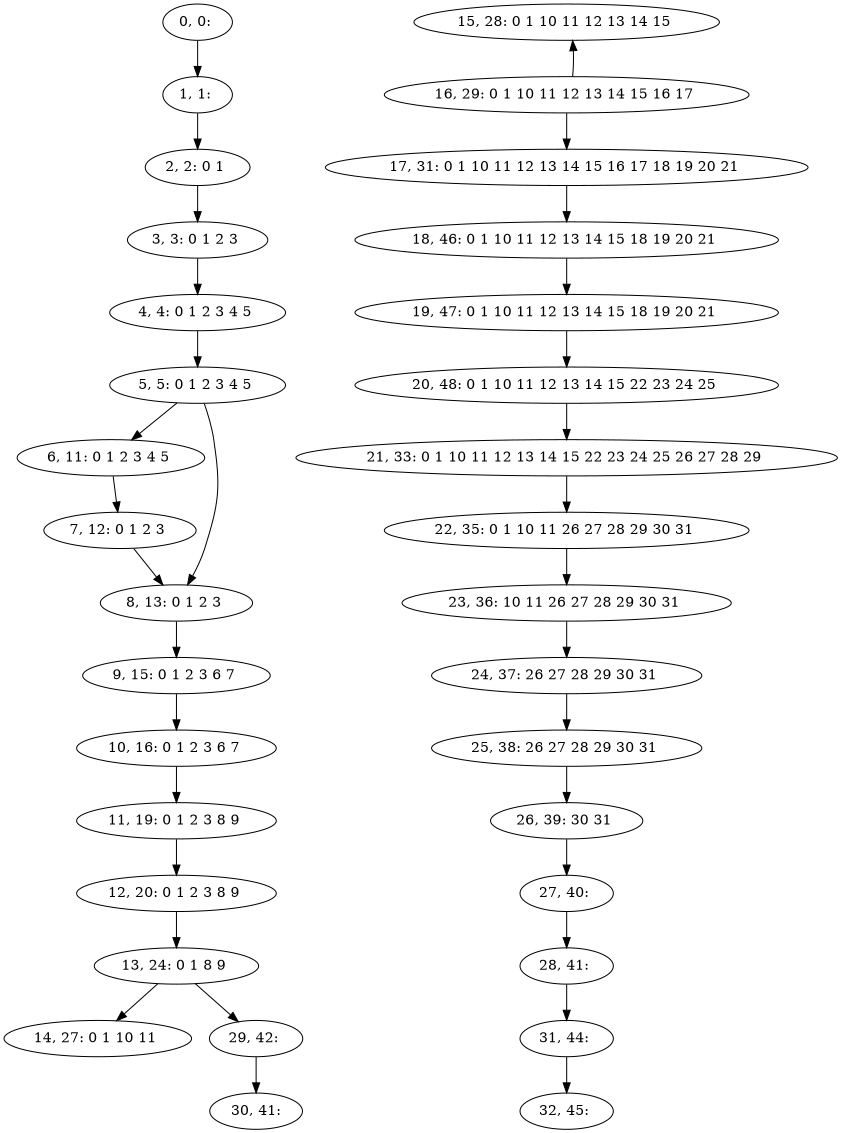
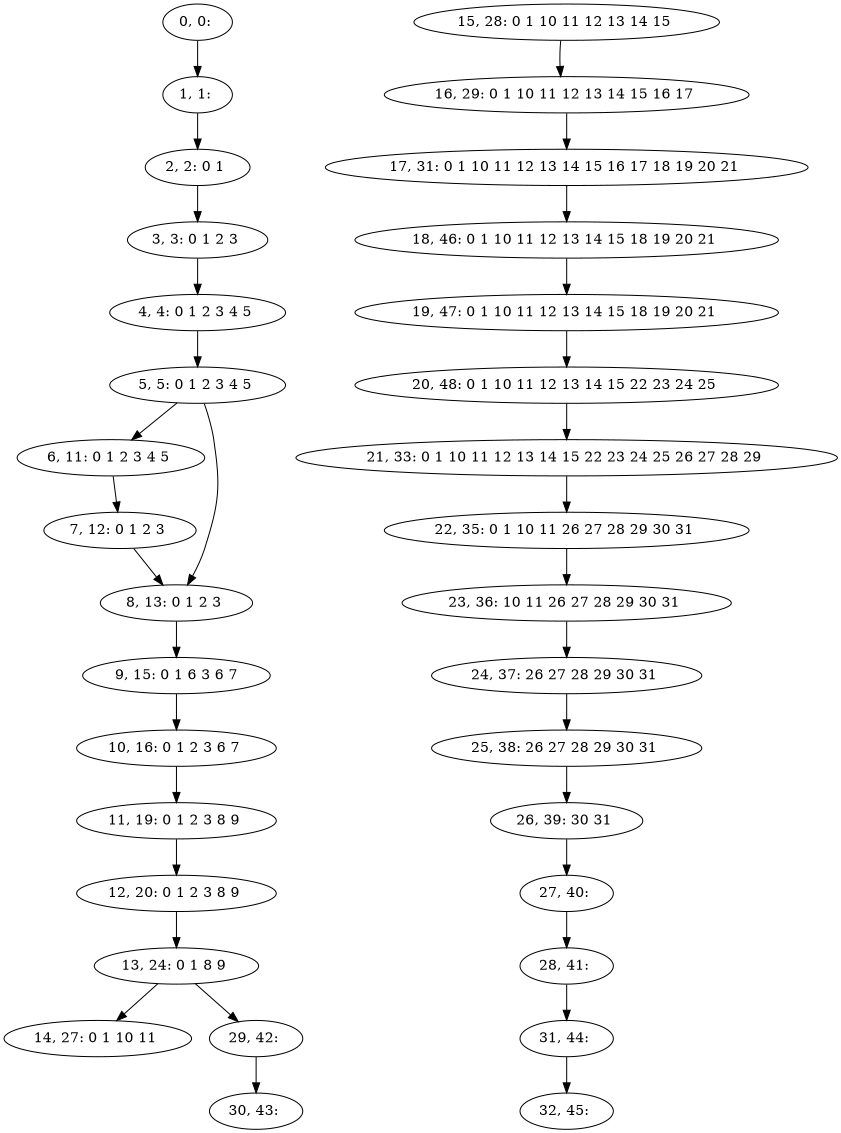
edge "16, 29: 0 1 10 11 12 13 14 15 16 17" -> "15, 28: 0 1 10 11 12 13 14 15": reversed
node "9, 15: 0 1 2 3 6 7": label "9, 15: 0 1 2 3 6 7" -> "9, 15: 0 1 6 3 6 7"
node "30, 41:": label "30, 41:" -> "30, 43:"
